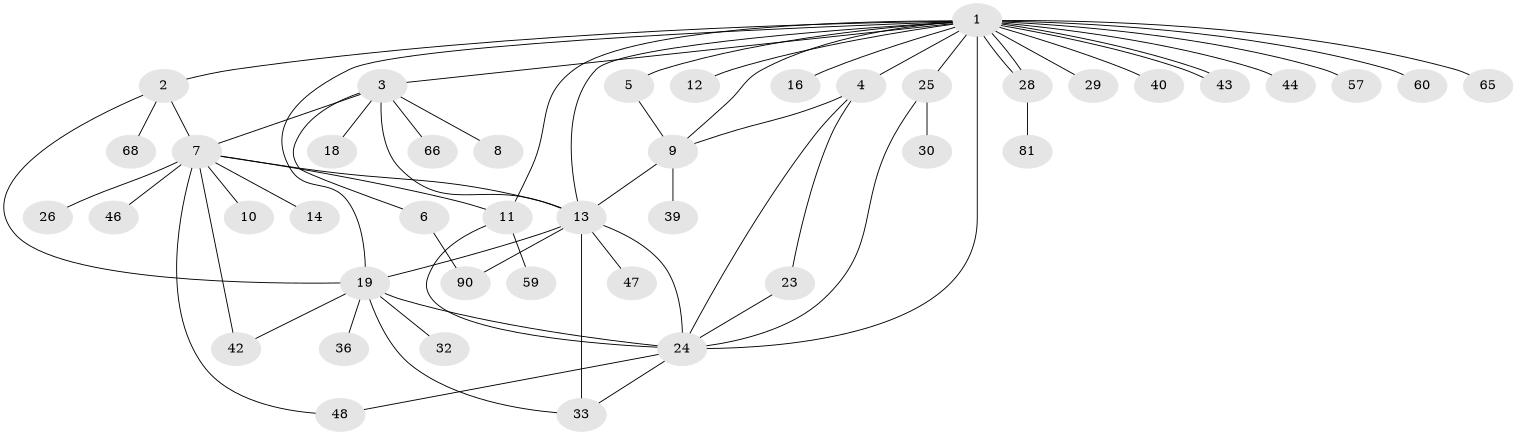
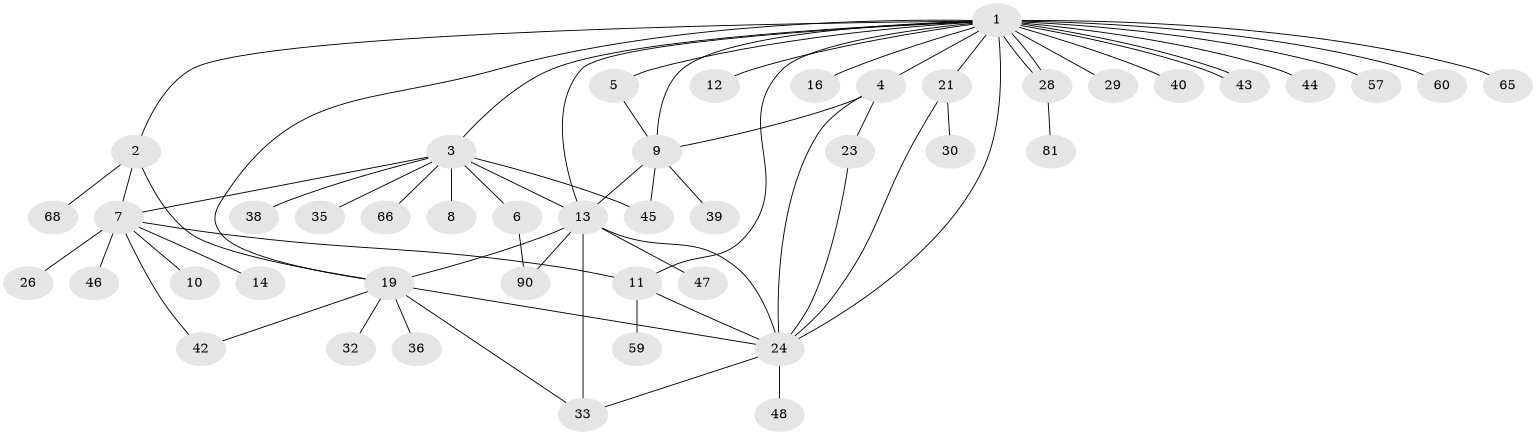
node "25": label "25" -> "21"
node "18": label "18" -> "38"
edge "7" -- "13": removed
node "35": added
node "45": added
edge "7" -- "48": removed
